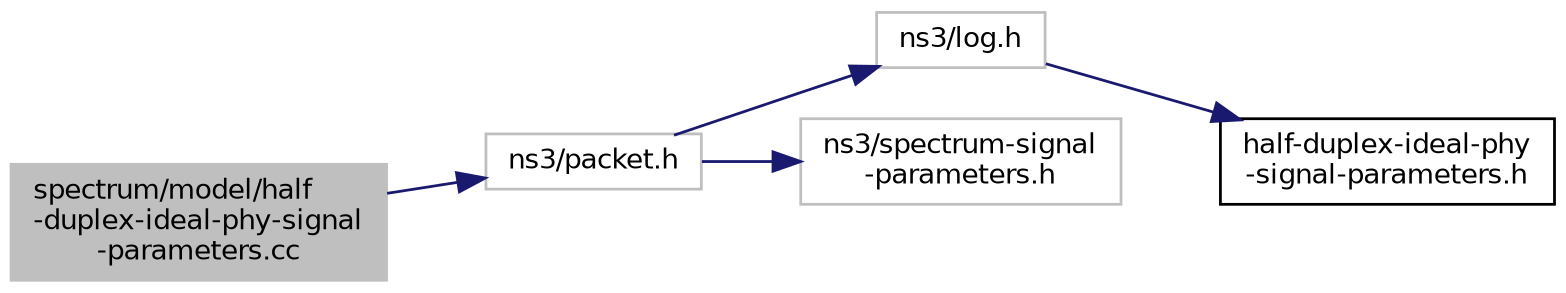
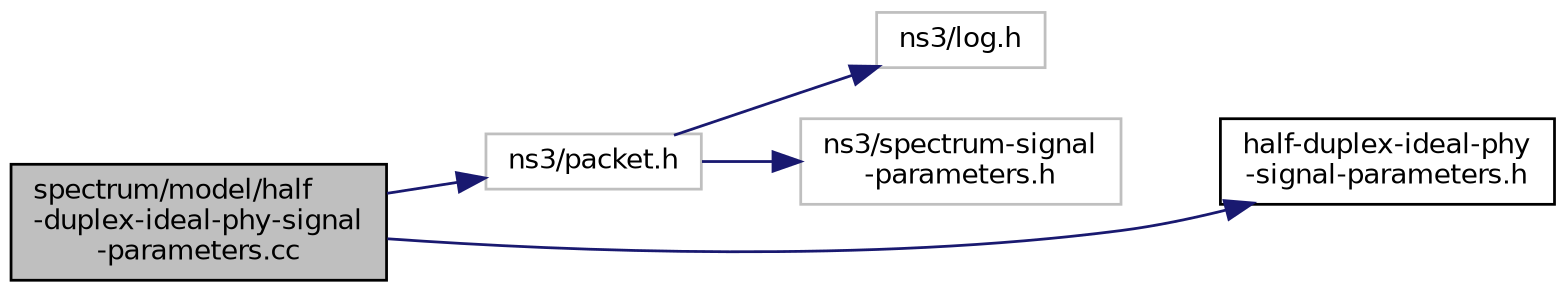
edge "ns3/log.h" -> "half-duplex-ideal-phy -signal-parameters.h": now "spectrum/model/half -duplex-ideal-phy-signal -parameters.cc" -> "half-duplex-ideal-phy -signal-parameters.h"
node "spectrum/model/half -duplex-ideal-phy-signal -parameters.cc": color grey75 -> black
